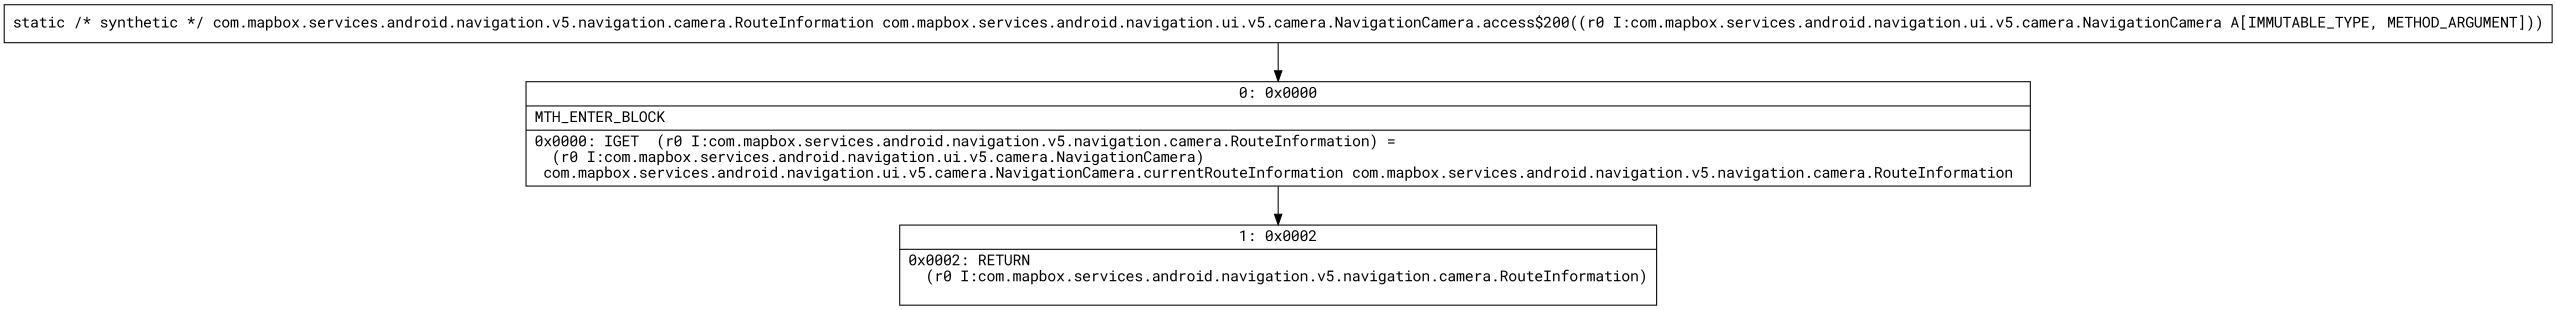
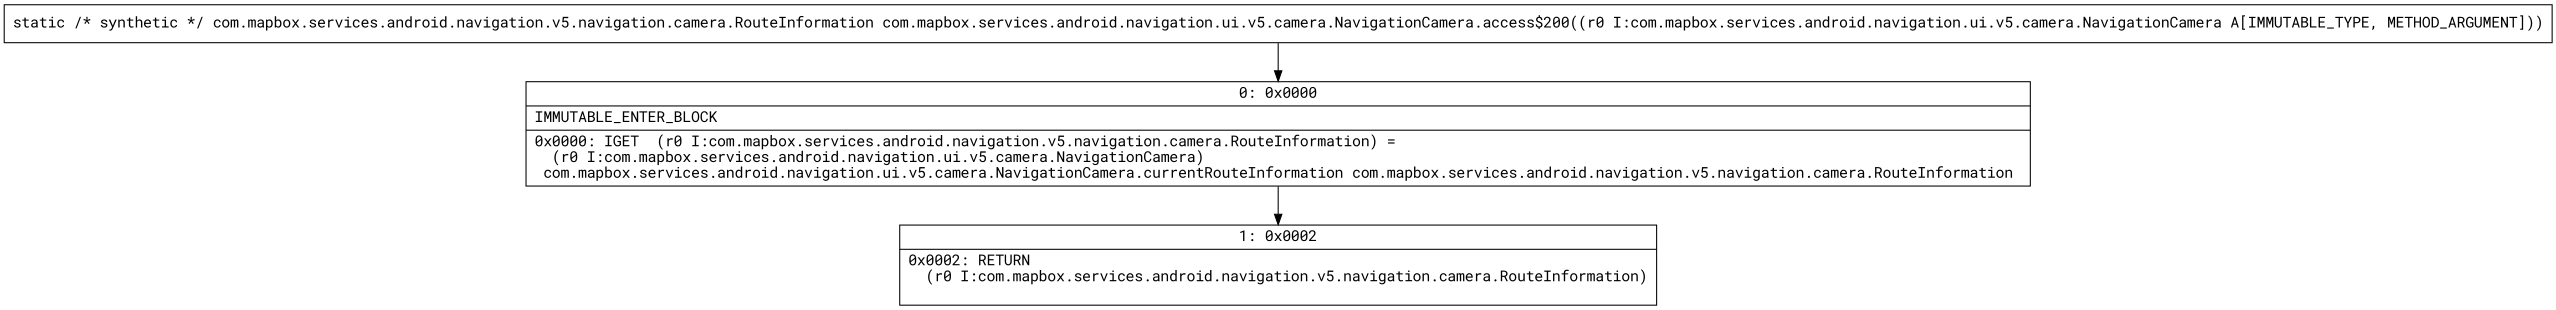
node "0: 0x0000": text "MTH_ENTER_BLOCK" -> "IMMUTABLE_ENTER_BLOCK"
